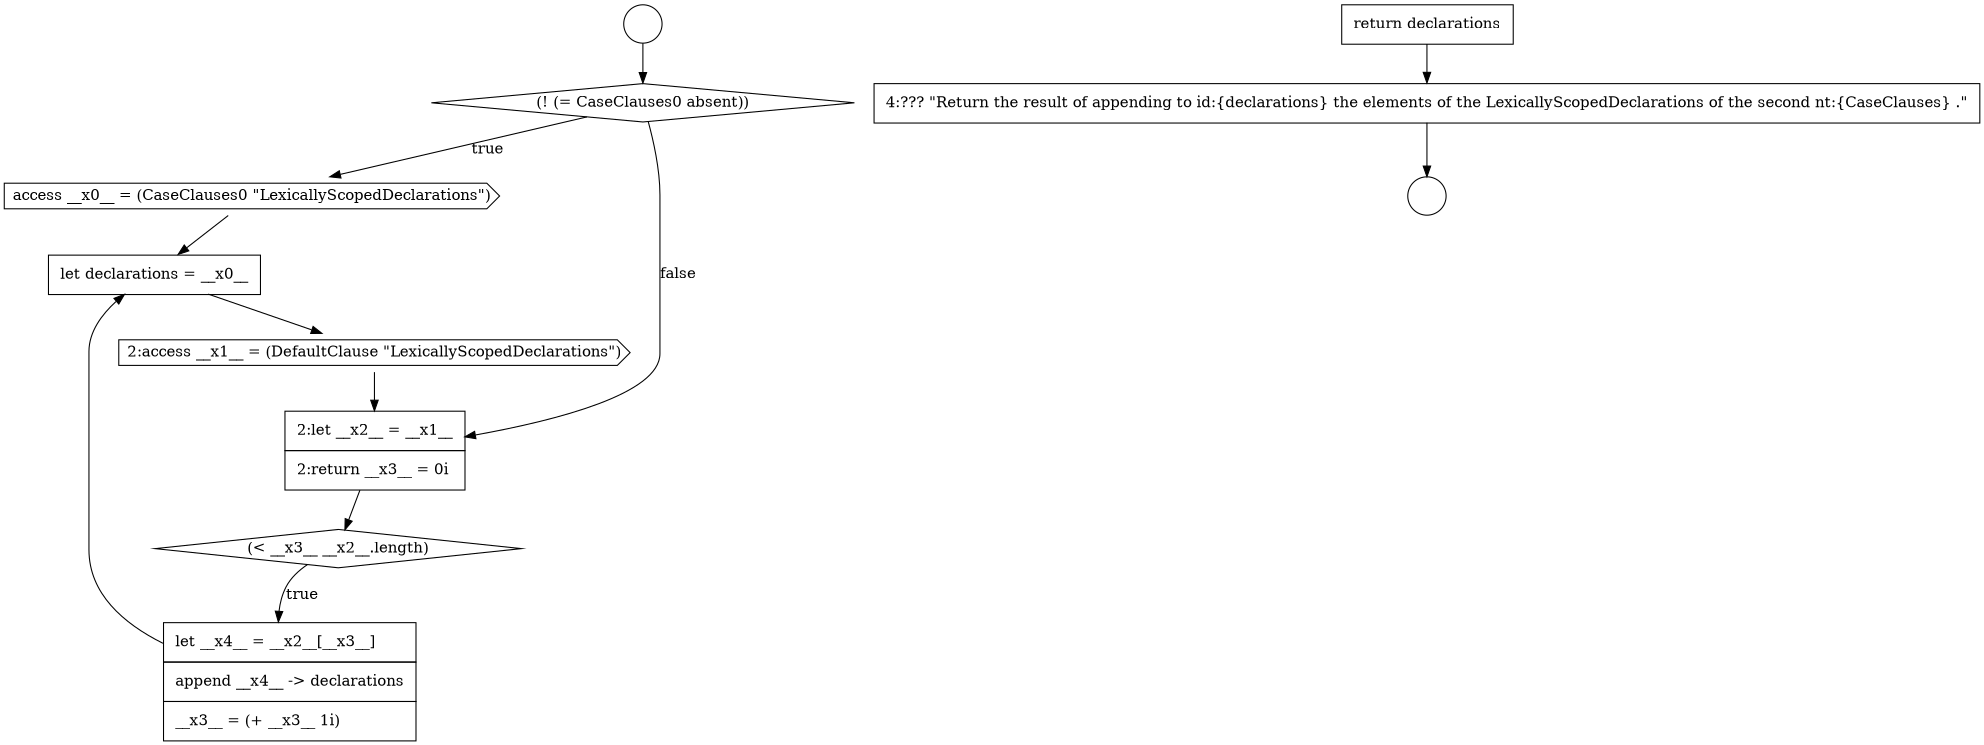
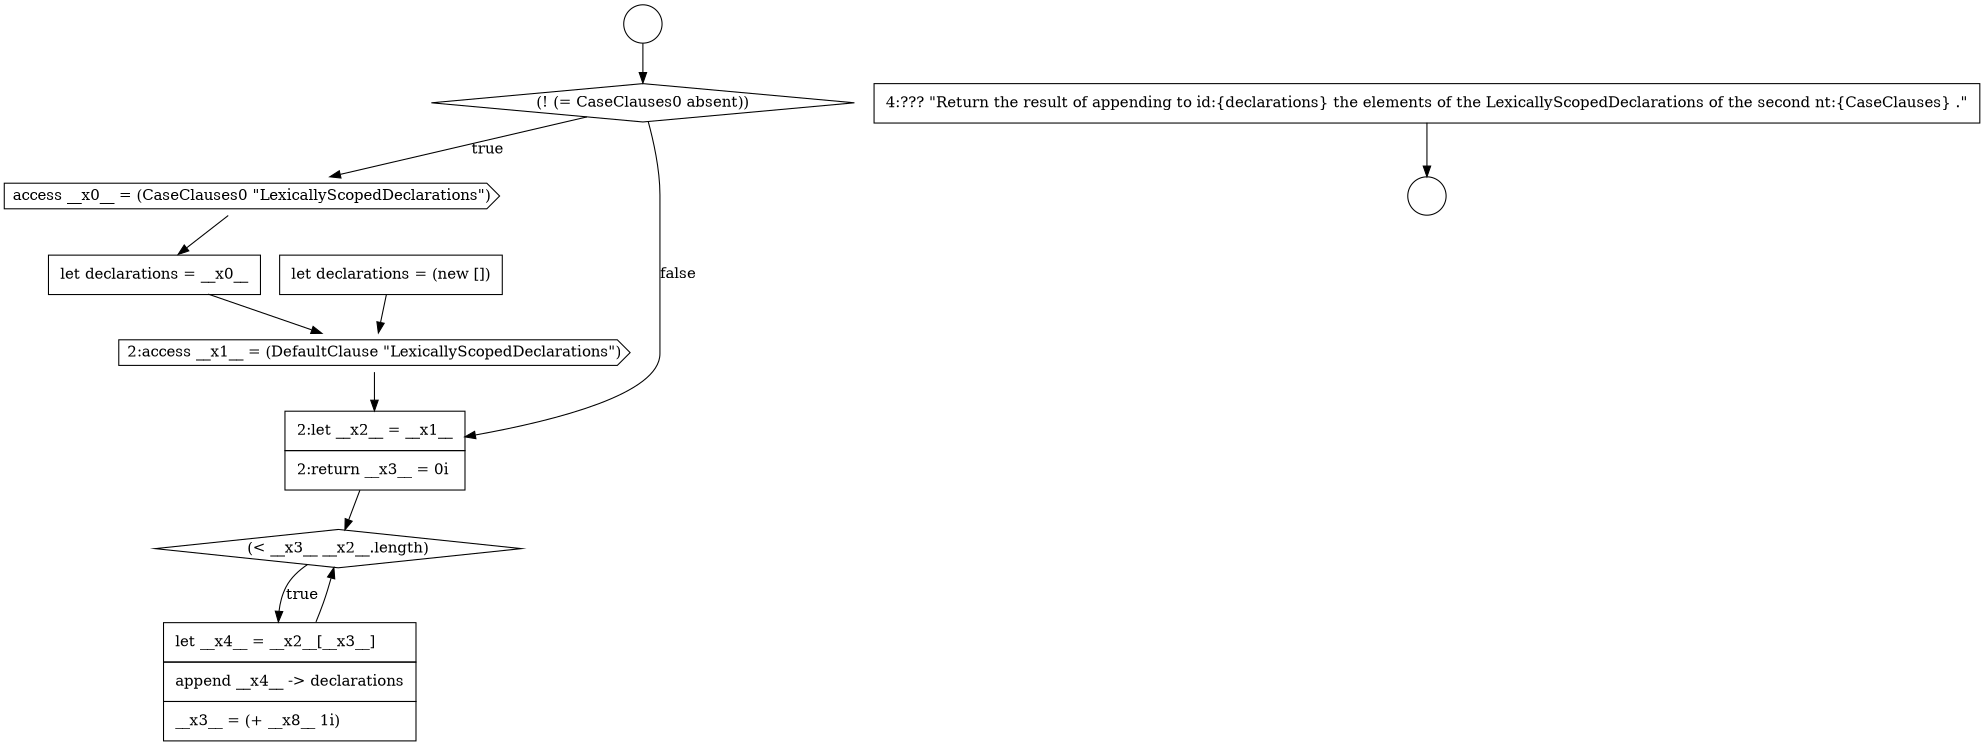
node "return declarations": removed
node "let declarations = (new [])": added
edge "let __x4__ = __x2__[__x3__]" -> "let declarations = __x0__": now "let __x4__ = __x2__[__x3__]" -> "(< __x3__ __x2__.length)"
node "let __x4__ = __x2__[__x3__]": text "__x3__ = (+ __x3__ 1i)" -> "__x3__ = (+ __x8__ 1i)"
